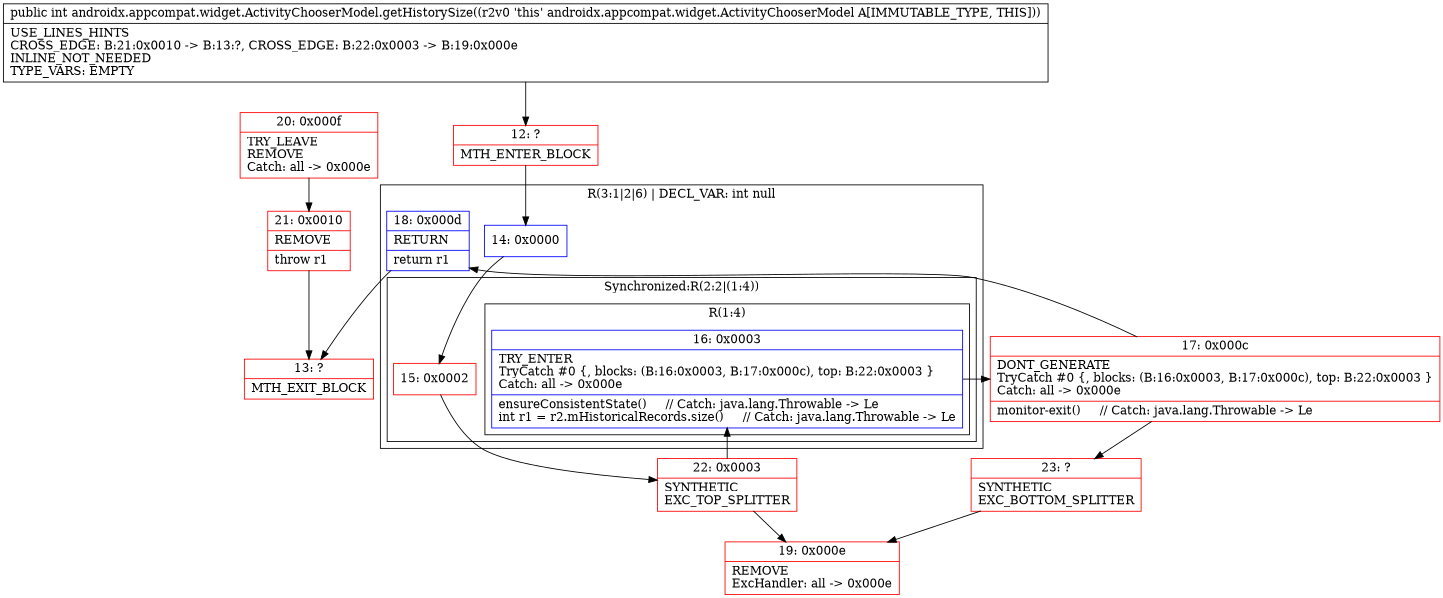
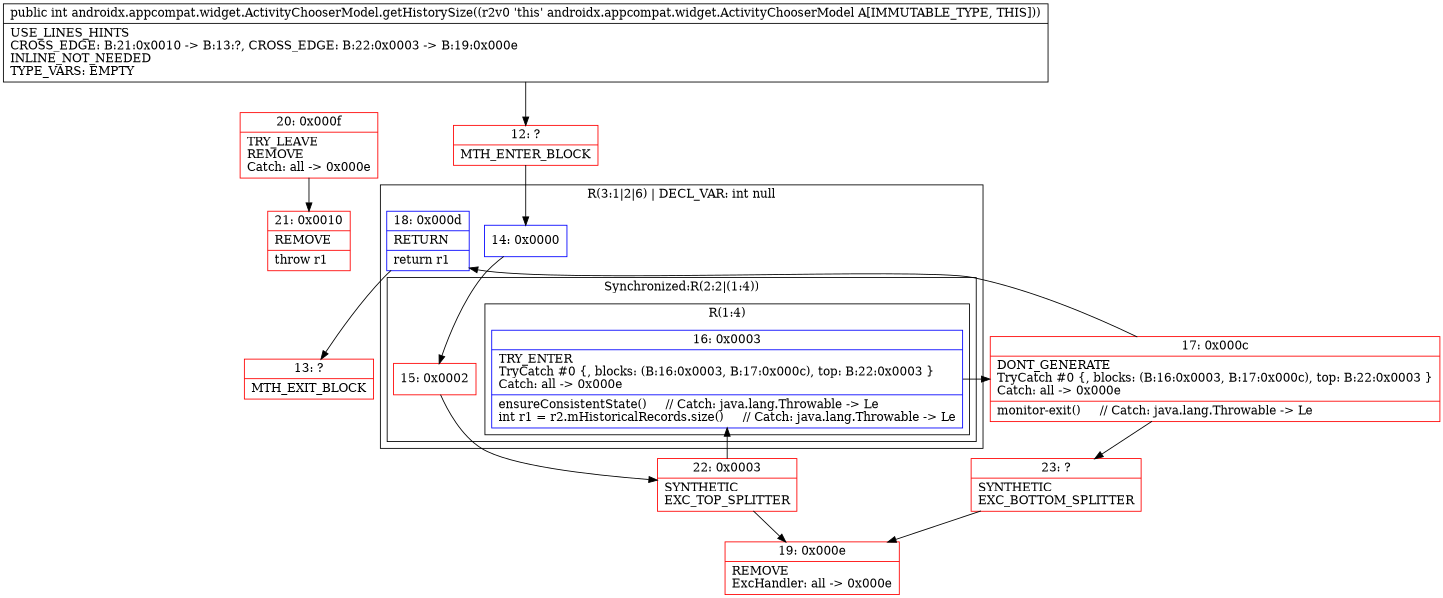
edge "21: 0x0010" -> "13: ?": removed
